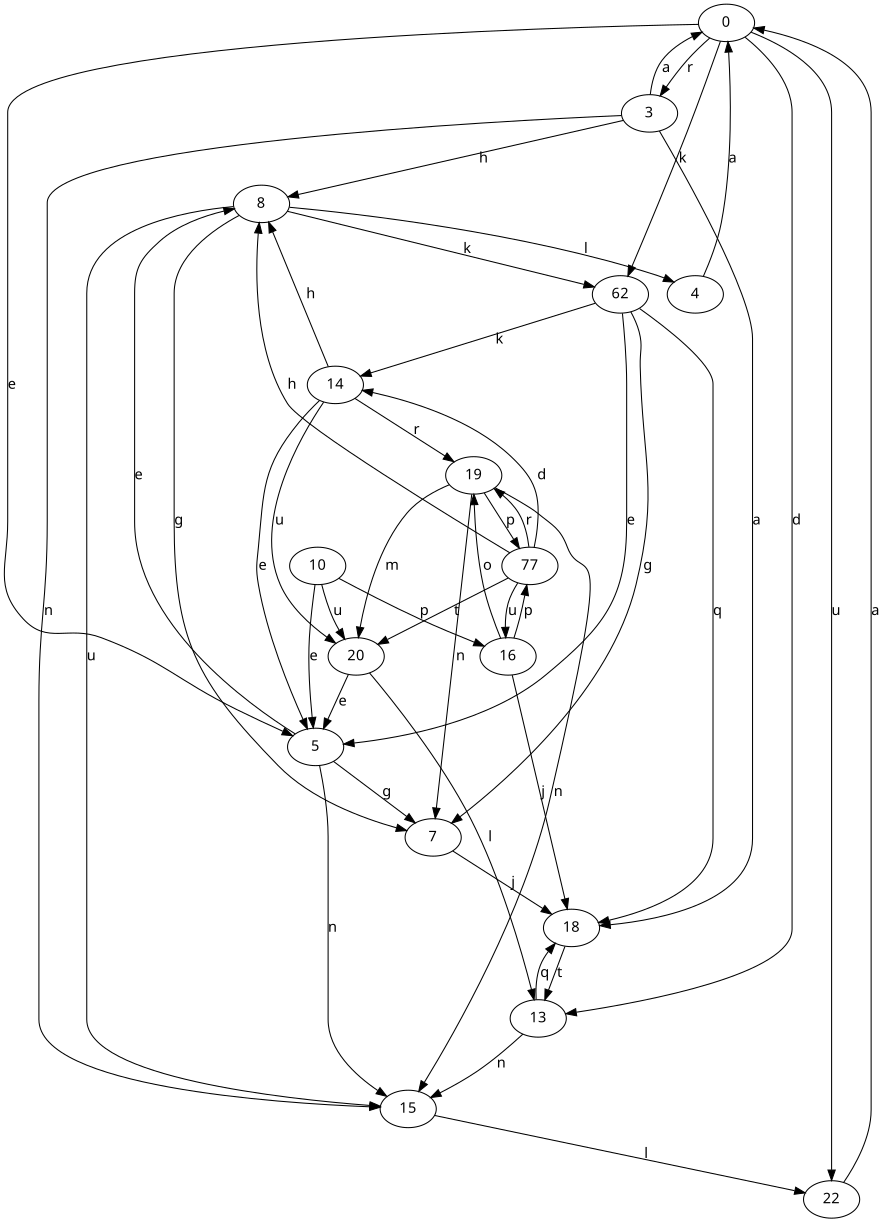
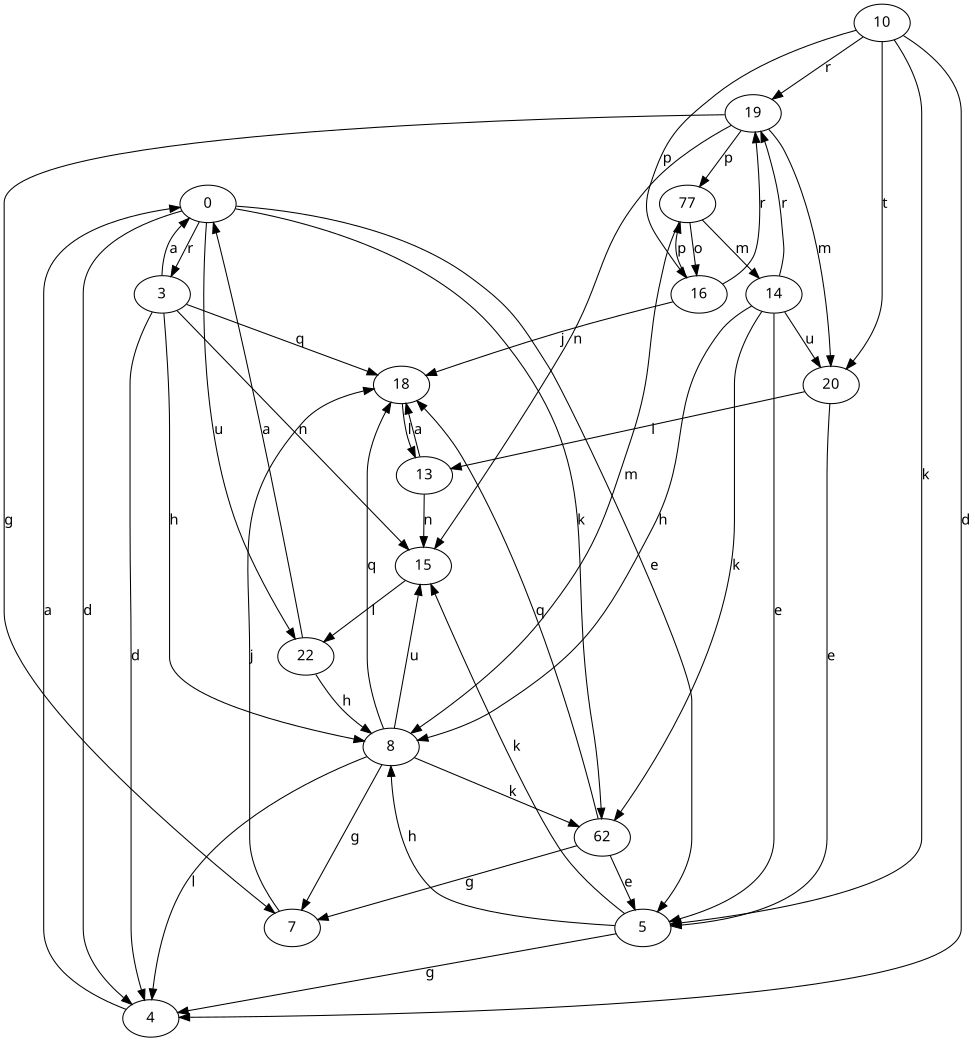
edge "62" -> "14": reversed
edge "77" -> "8": label "h" -> "m"
edge "5" -> "8": label "e" -> "h"
edge "77" -> "14": label "d" -> "m"
edge "77" -> "19": now "10" -> "19"
edge "3" -> "18": label "a" -> "q"
edge "16" -> "19": label "o" -> "r"
edge "8" -> "18": added, label "q"
edge "0" -> "13": now "0" -> "4"
edge "77" -> "20": removed, label "t"
edge "10" -> "20": label "u" -> "t"
edge "77" -> "16": label "u" -> "o"
edge "3" -> "4": added, label "d"
edge "10" -> "5": label "e" -> "k"
edge "19" -> "7": label "n" -> "g"
edge "22" -> "8": added, label "h"
edge "5" -> "7": now "5" -> "4"
edge "10" -> "4": added, label "d"
edge "5" -> "15": label "n" -> "k"
edge "13" -> "18": label "q" -> "a"
edge "18" -> "13": label "t" -> "l"
